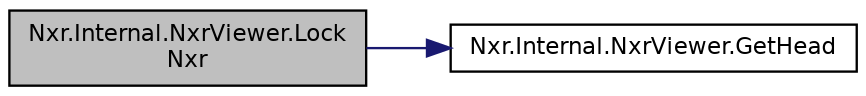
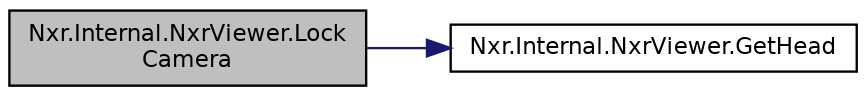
node "Nxr.Internal.NxrViewer.Lock Nxr": label "Nxr.Internal.NxrViewer.Lock Nxr" -> "Nxr.Internal.NxrViewer.Lock Camera"
